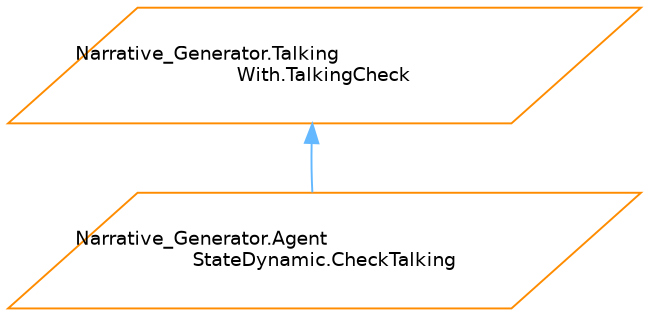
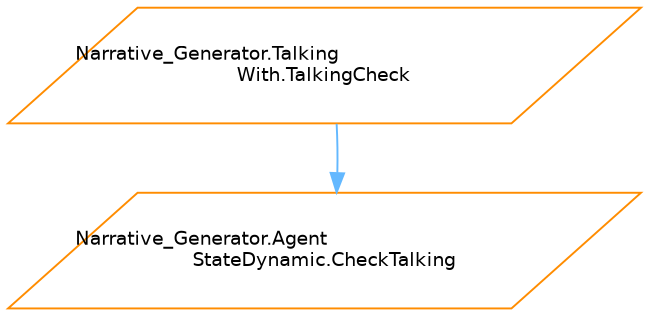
edge "Narrative_Generator.Agent StateDynamic.CheckTalking" -> "Narrative_Generator.Talking With.TalkingCheck": reversed
